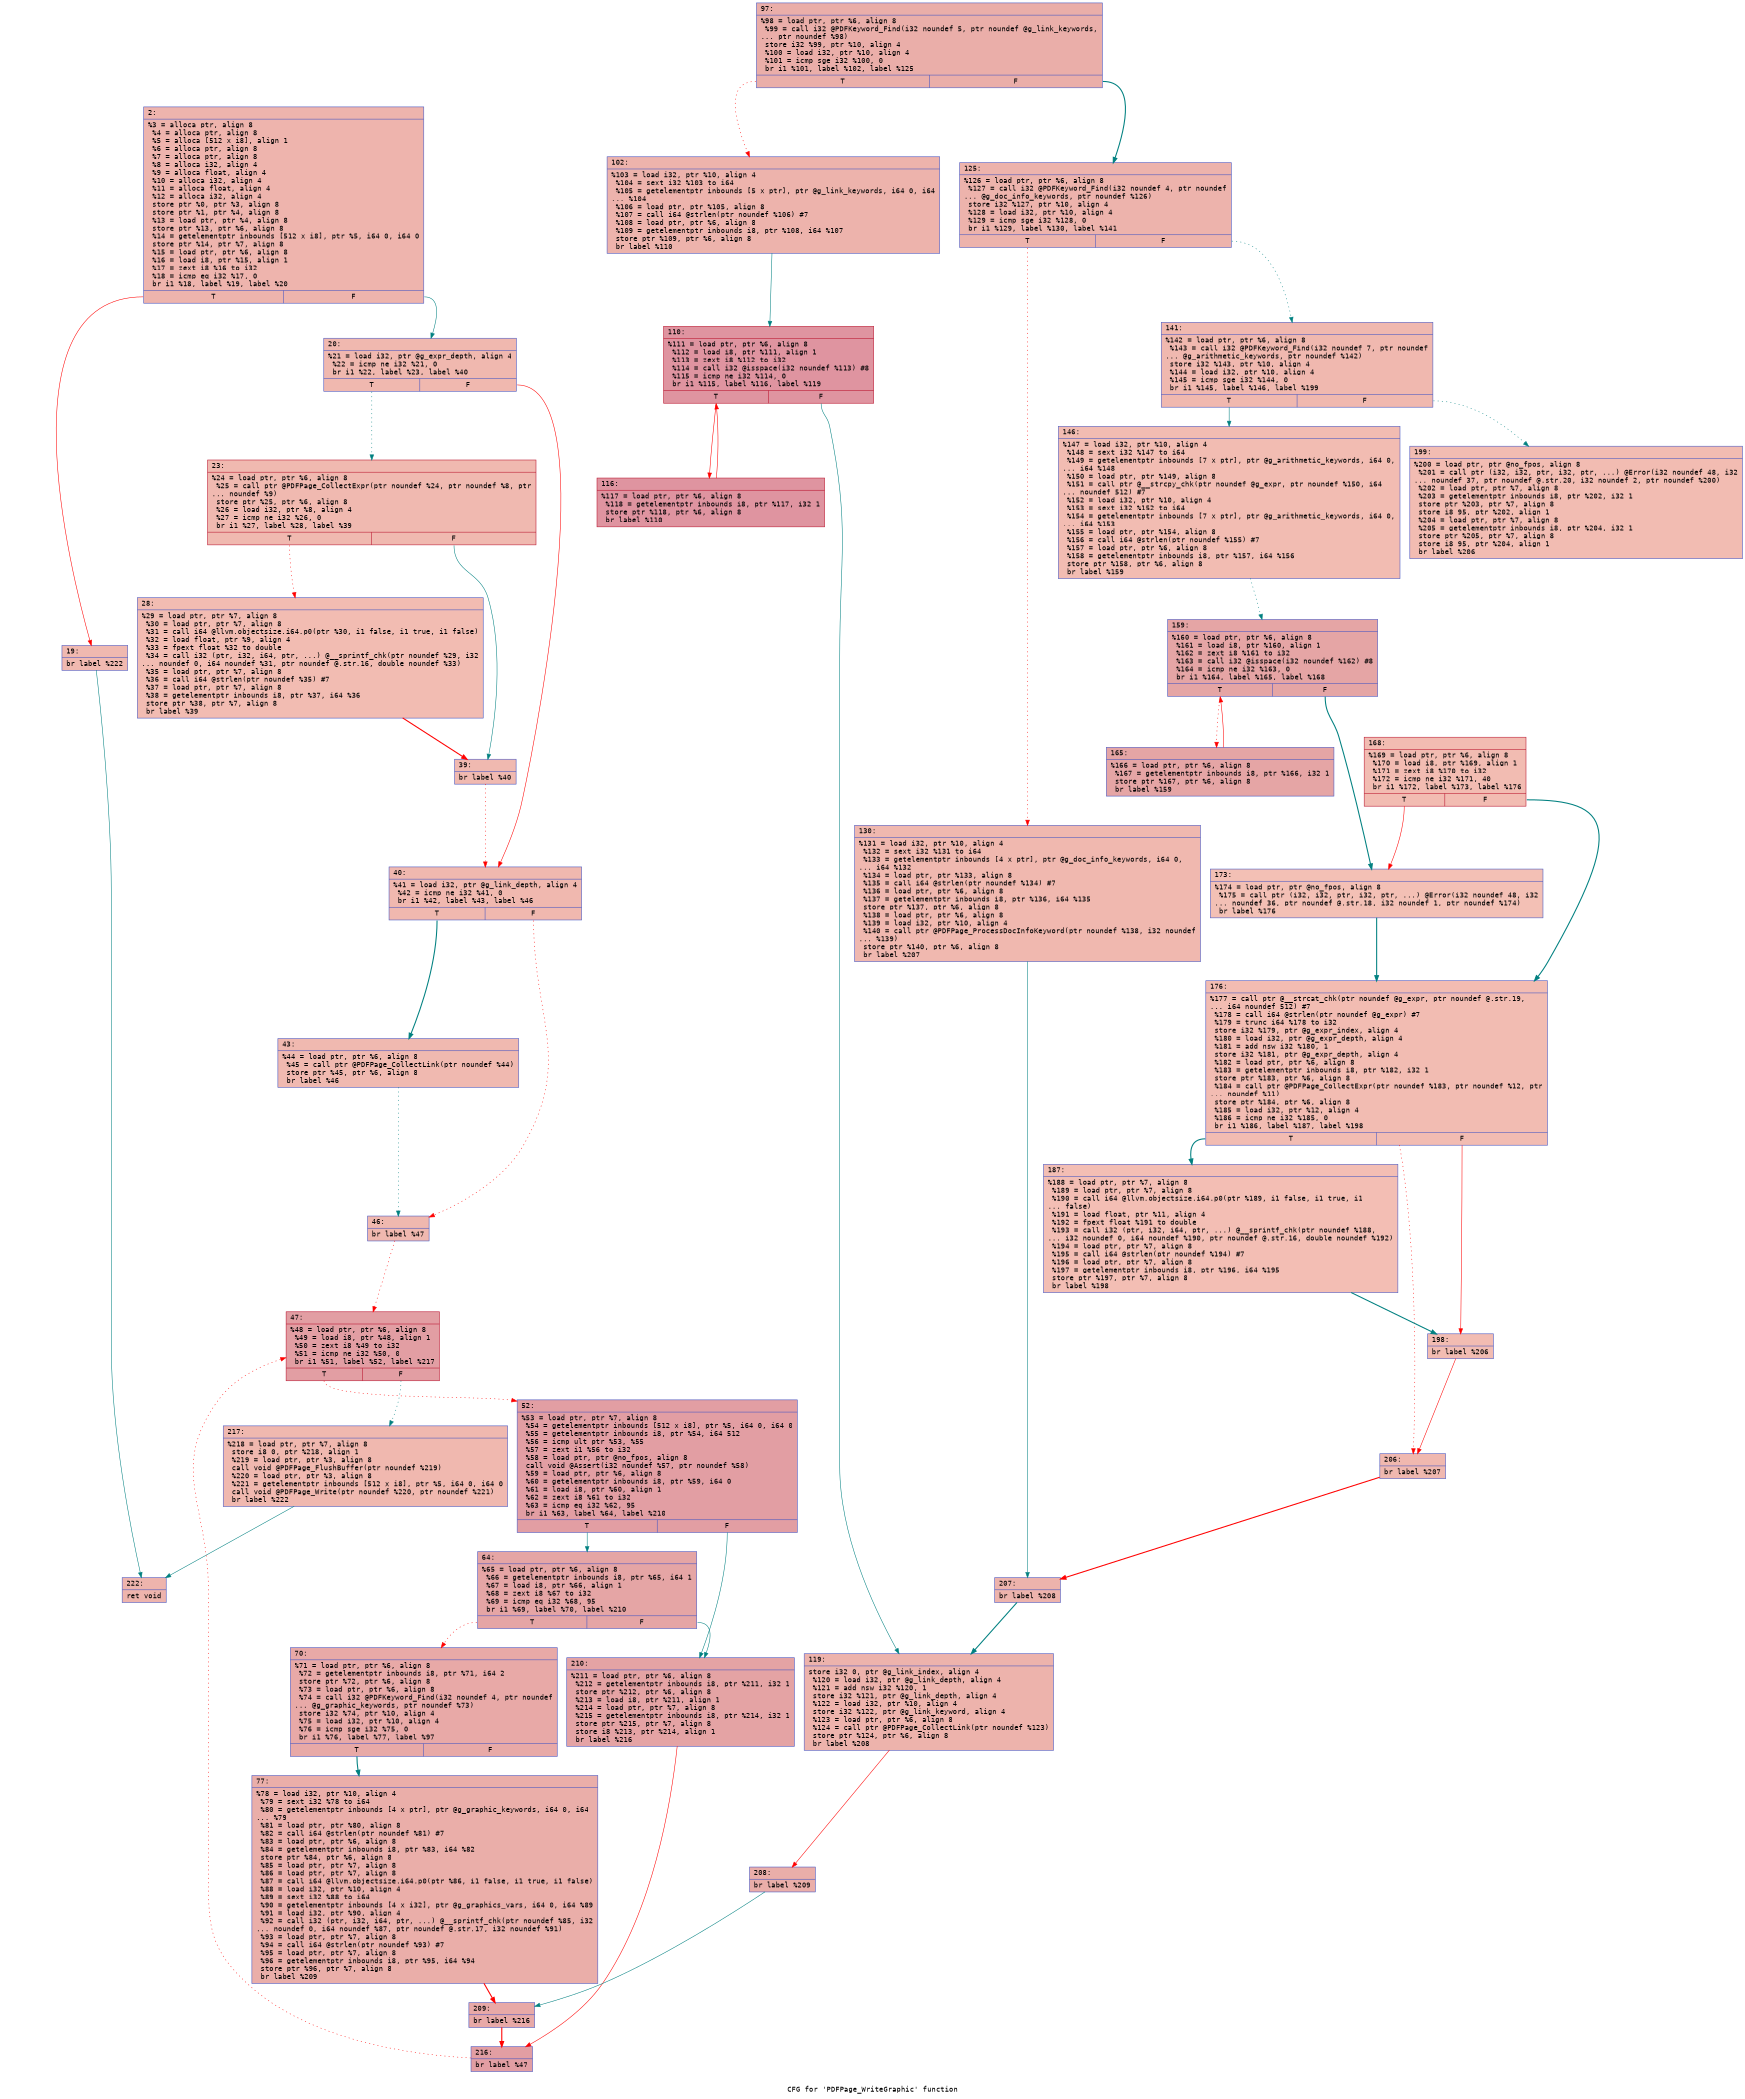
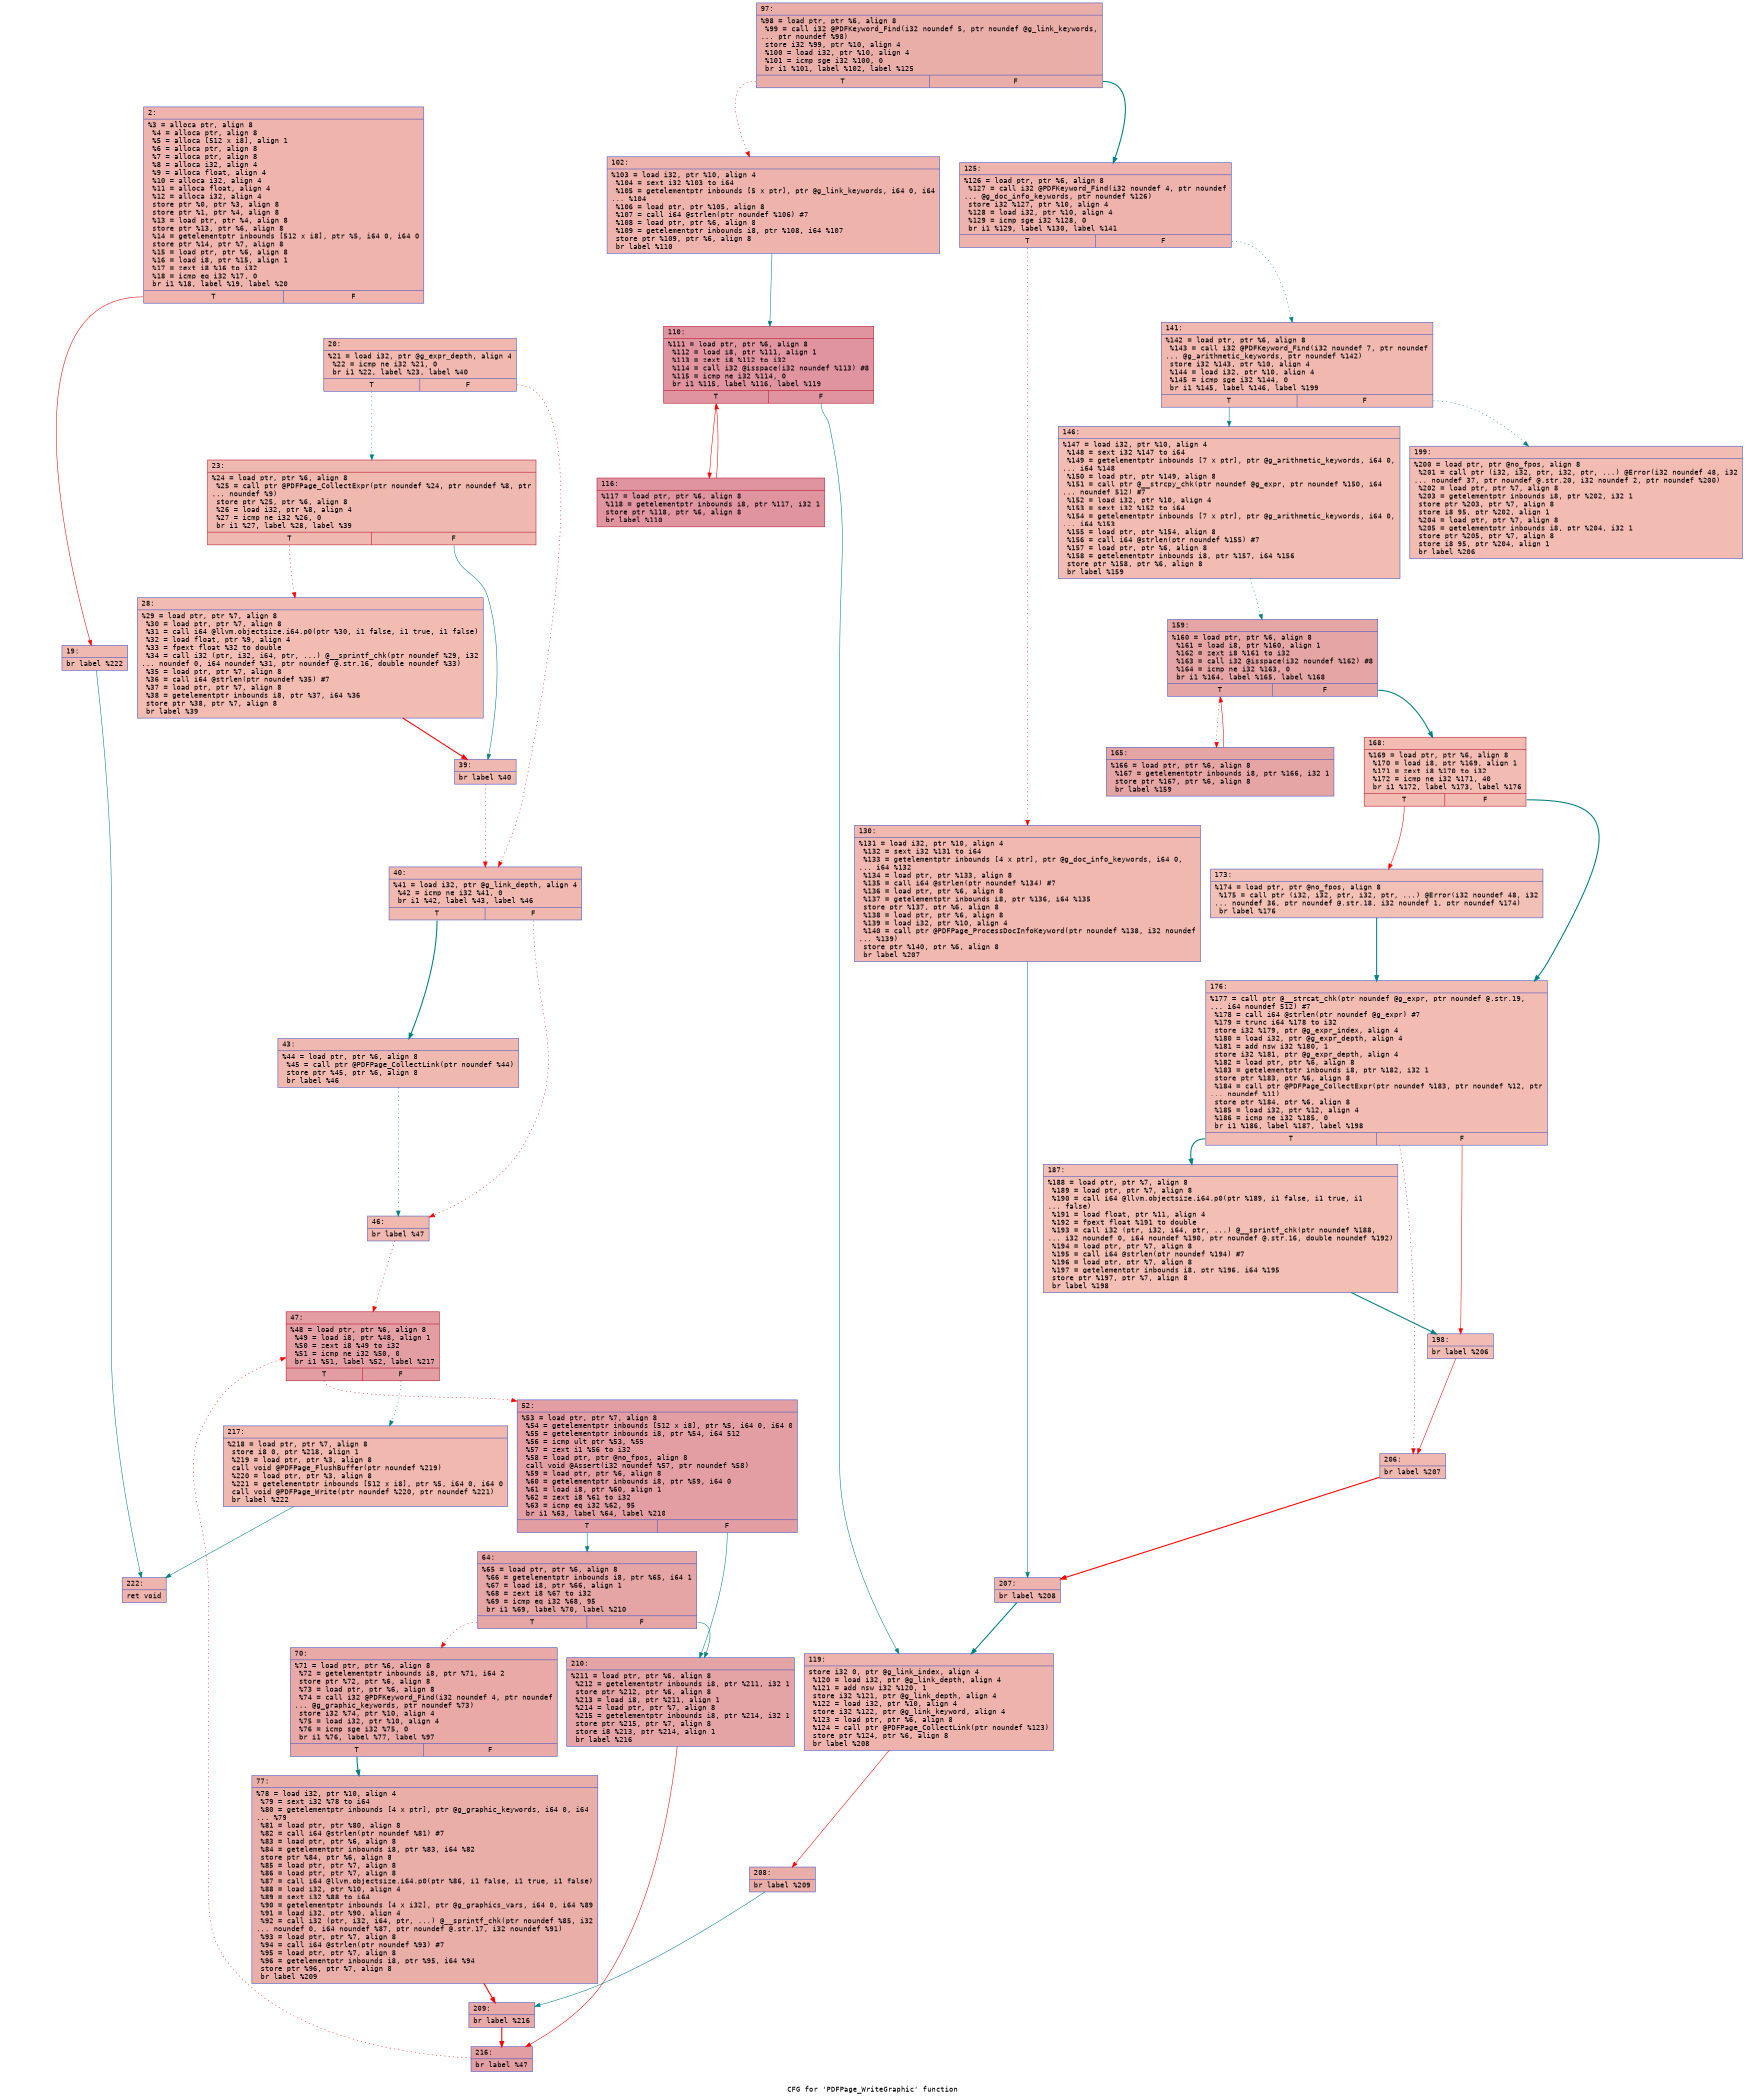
edge "2:" -> "20:": removed
edge "20:" -> "40:": style solid -> dotted
edge "159:" -> "173:": now "159:" -> "168:"
